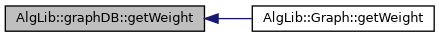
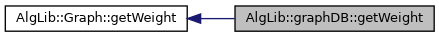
edge "AlgLib::Graph::getWeight" -> "AlgLib::graphDB::getWeight": reversed
